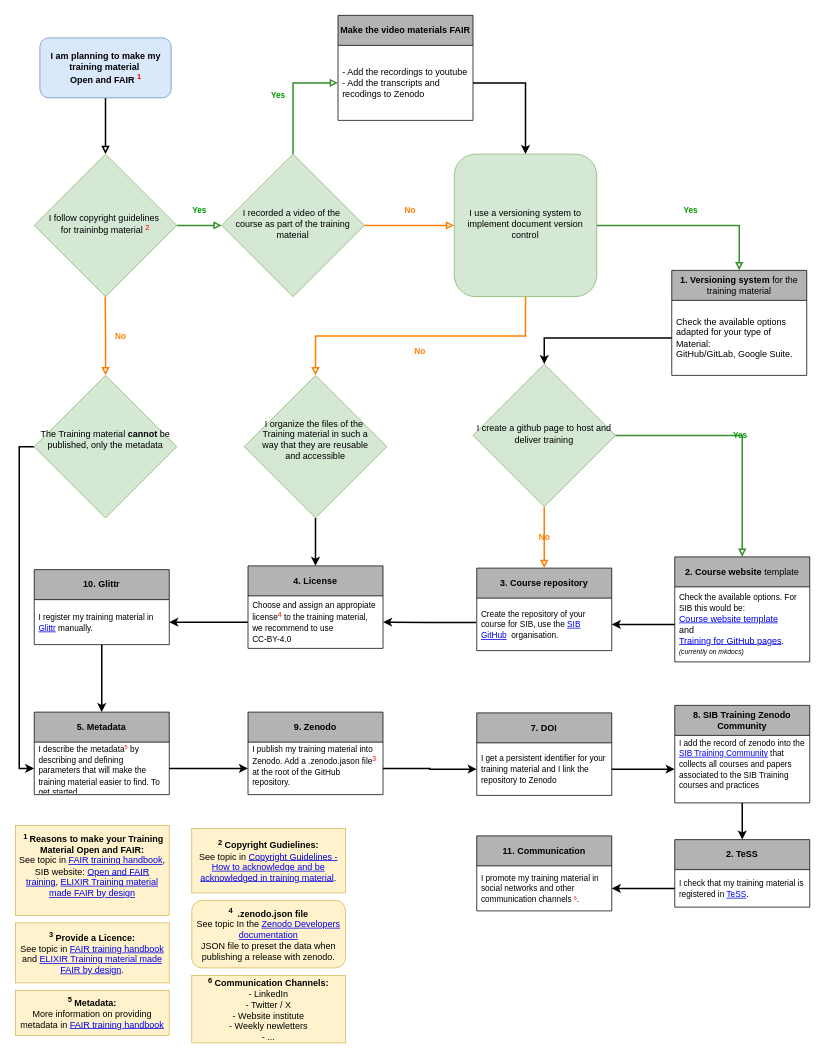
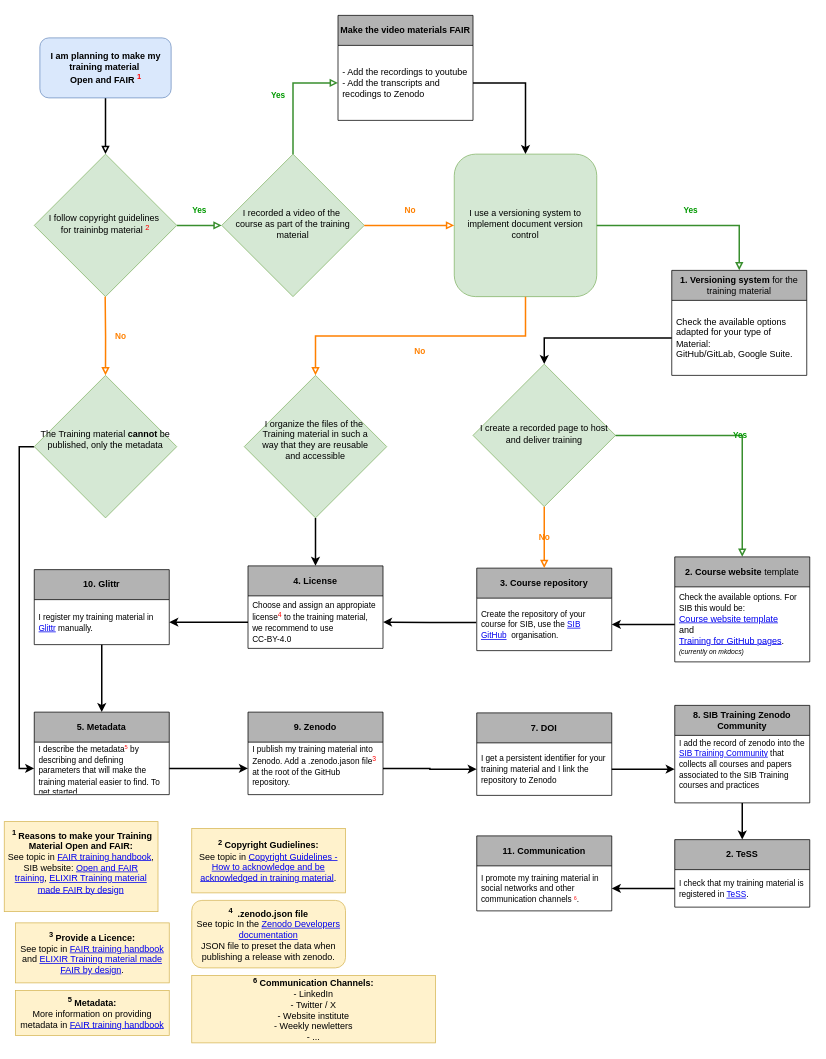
node "I create a github page to host and deliver training": label "I create a github page to host and deliver training" -> "I create a recorded page to host and deliver training"
node "1 Reasons to make your Training Material Open and FAIR: See topic in FAIR training handbook, SIB website: Open and FAIR training, ELIXIR Training material made FAIR by design": moved (92, 870) -> (81, 867)
node "6 Communication Channels: - LinkedIn - Twitter / X - Website institute - Weekly newletters - ...": size 154x68 -> 244x68
